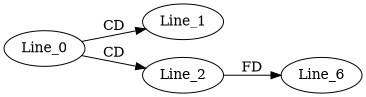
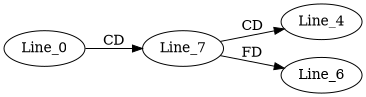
node "Line_1": removed
node "Line_4": added
node "Line_2": label "Line_2" -> "Line_7"
